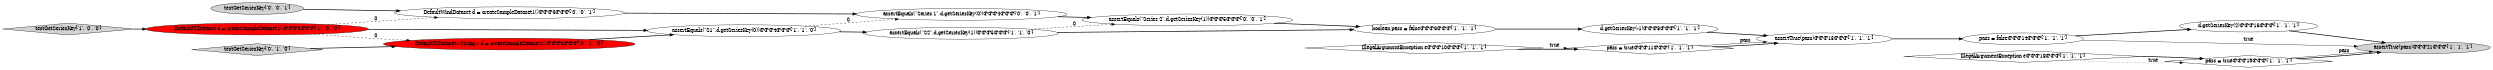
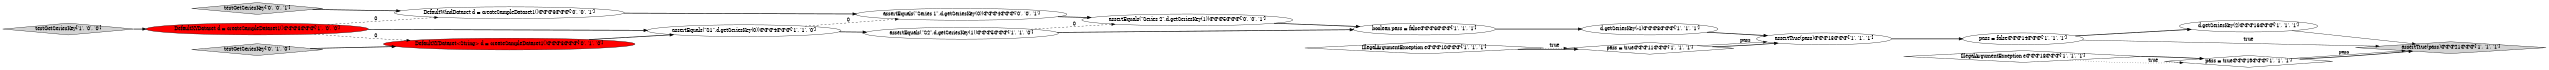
node "testGetSeriesKey['0', '0', '1']": shape ellipse -> diamond
edge "d.getSeriesKey(2)@@@16@@@['1', '1', '1']" -> "assertTrue(pass)@@@21@@@['1', '1', '1']": style bold -> solid
node "assertTrue(pass)@@@21@@@['1', '1', '1']": shape ellipse -> diamond
